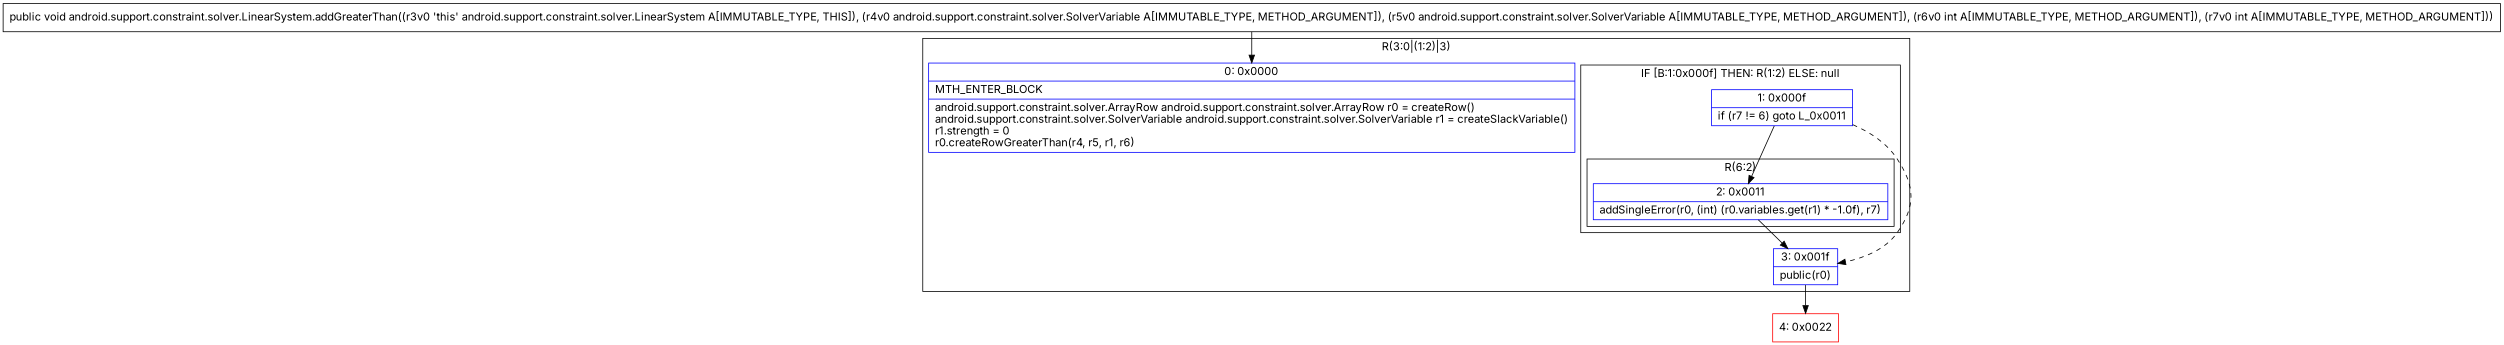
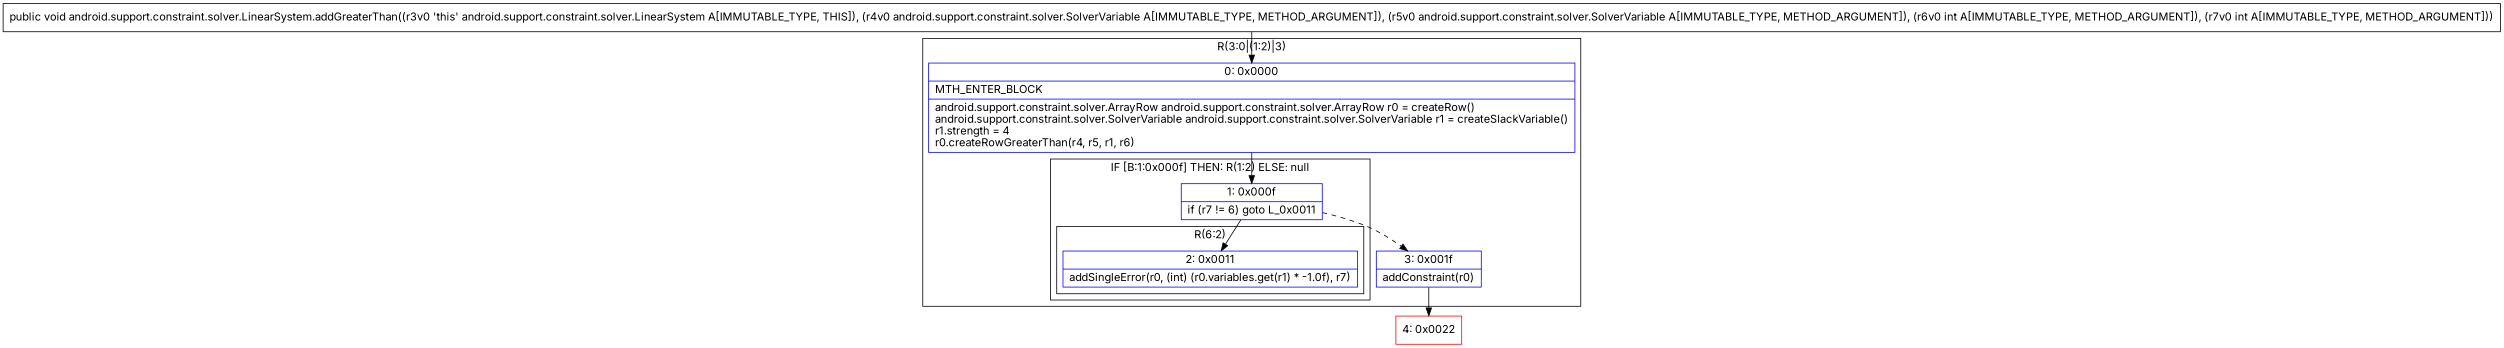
node "0: 0x0000": text "r1.strength = 0" -> "r1.strength = 4"
edge "0: 0x0000" -> "1: 0x000f": added
edge "2: 0x0011" -> "3: 0x001f": removed
node "3: 0x001f": text "public(r0)" -> "addConstraint(r0)"
